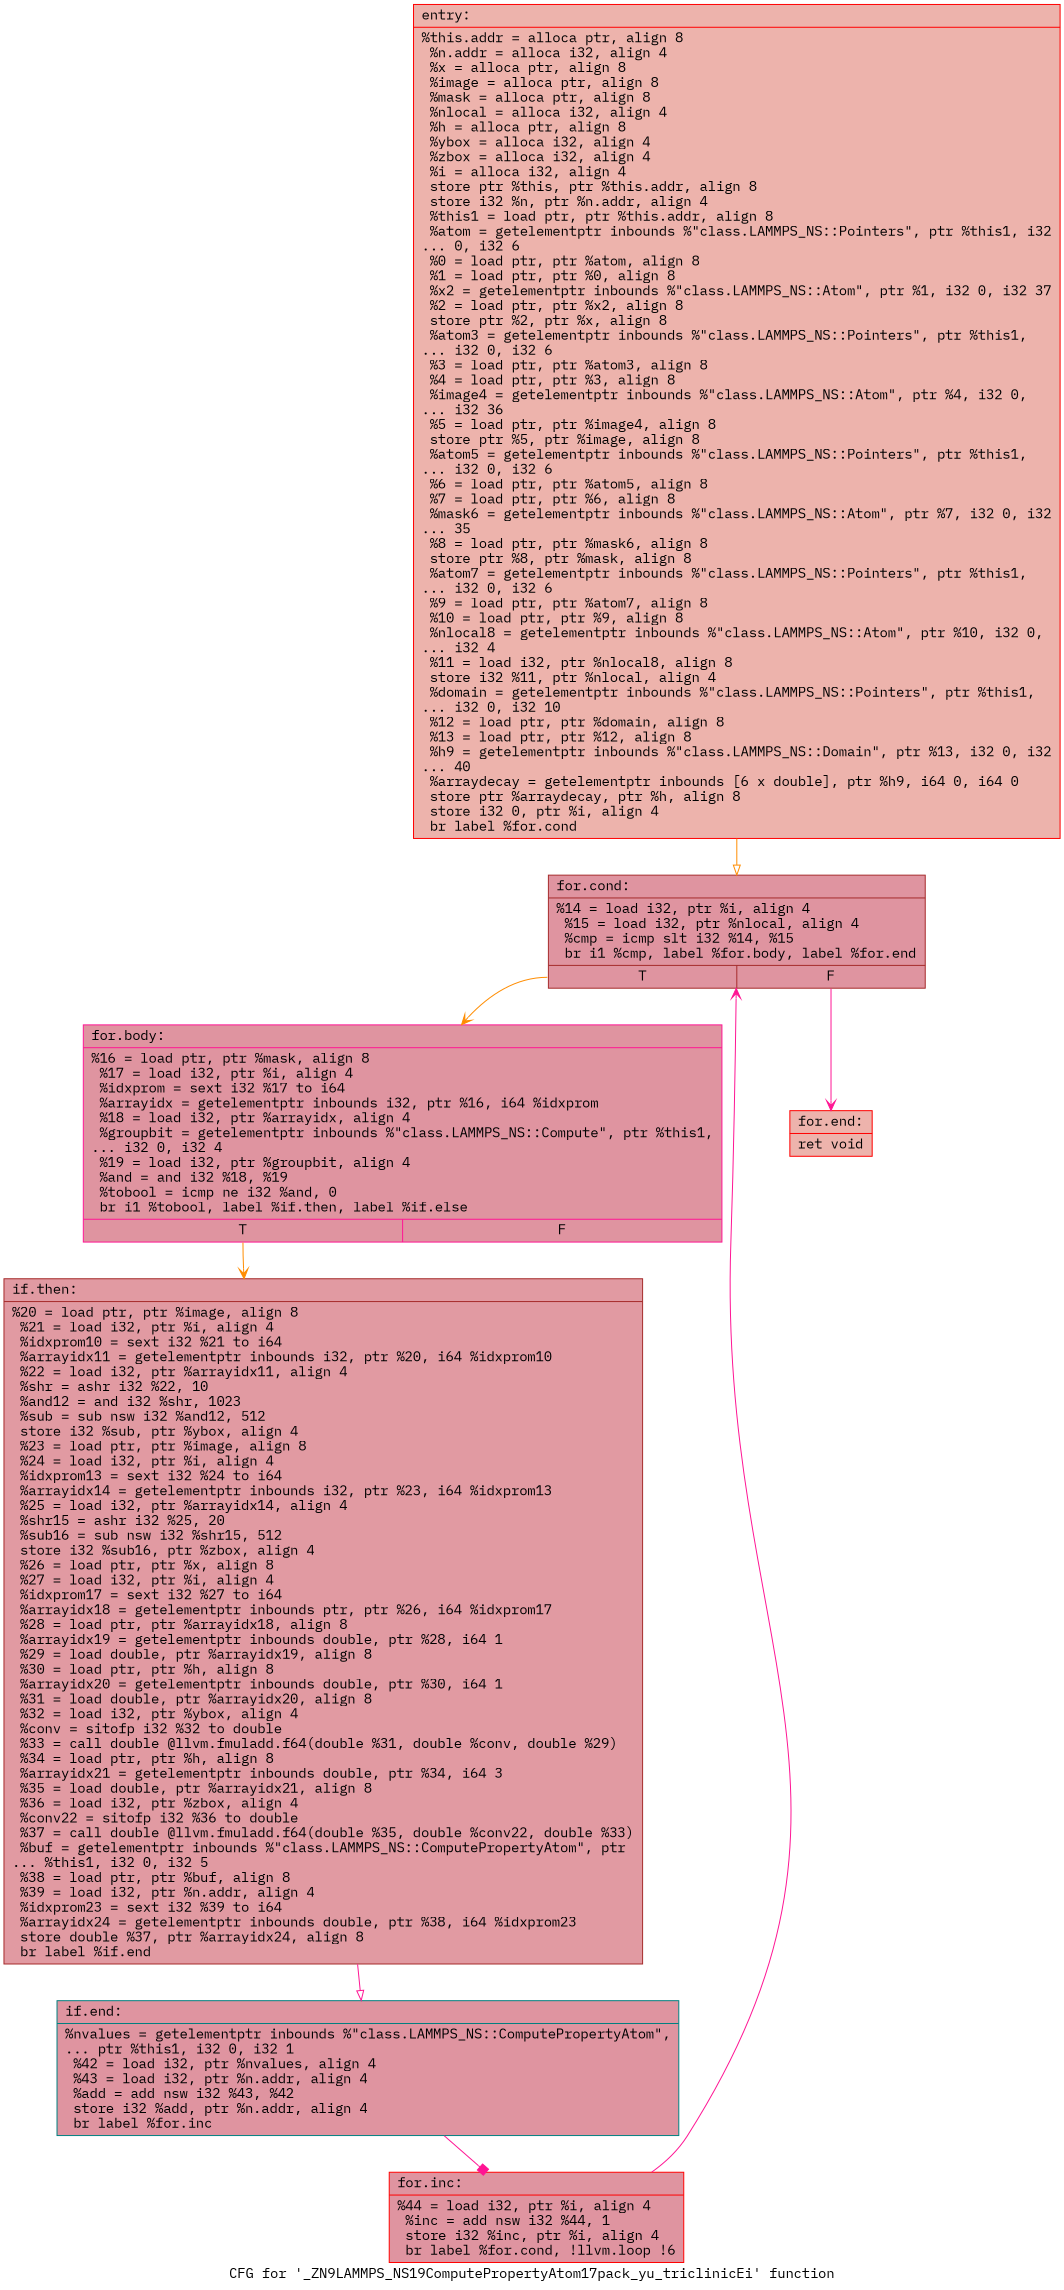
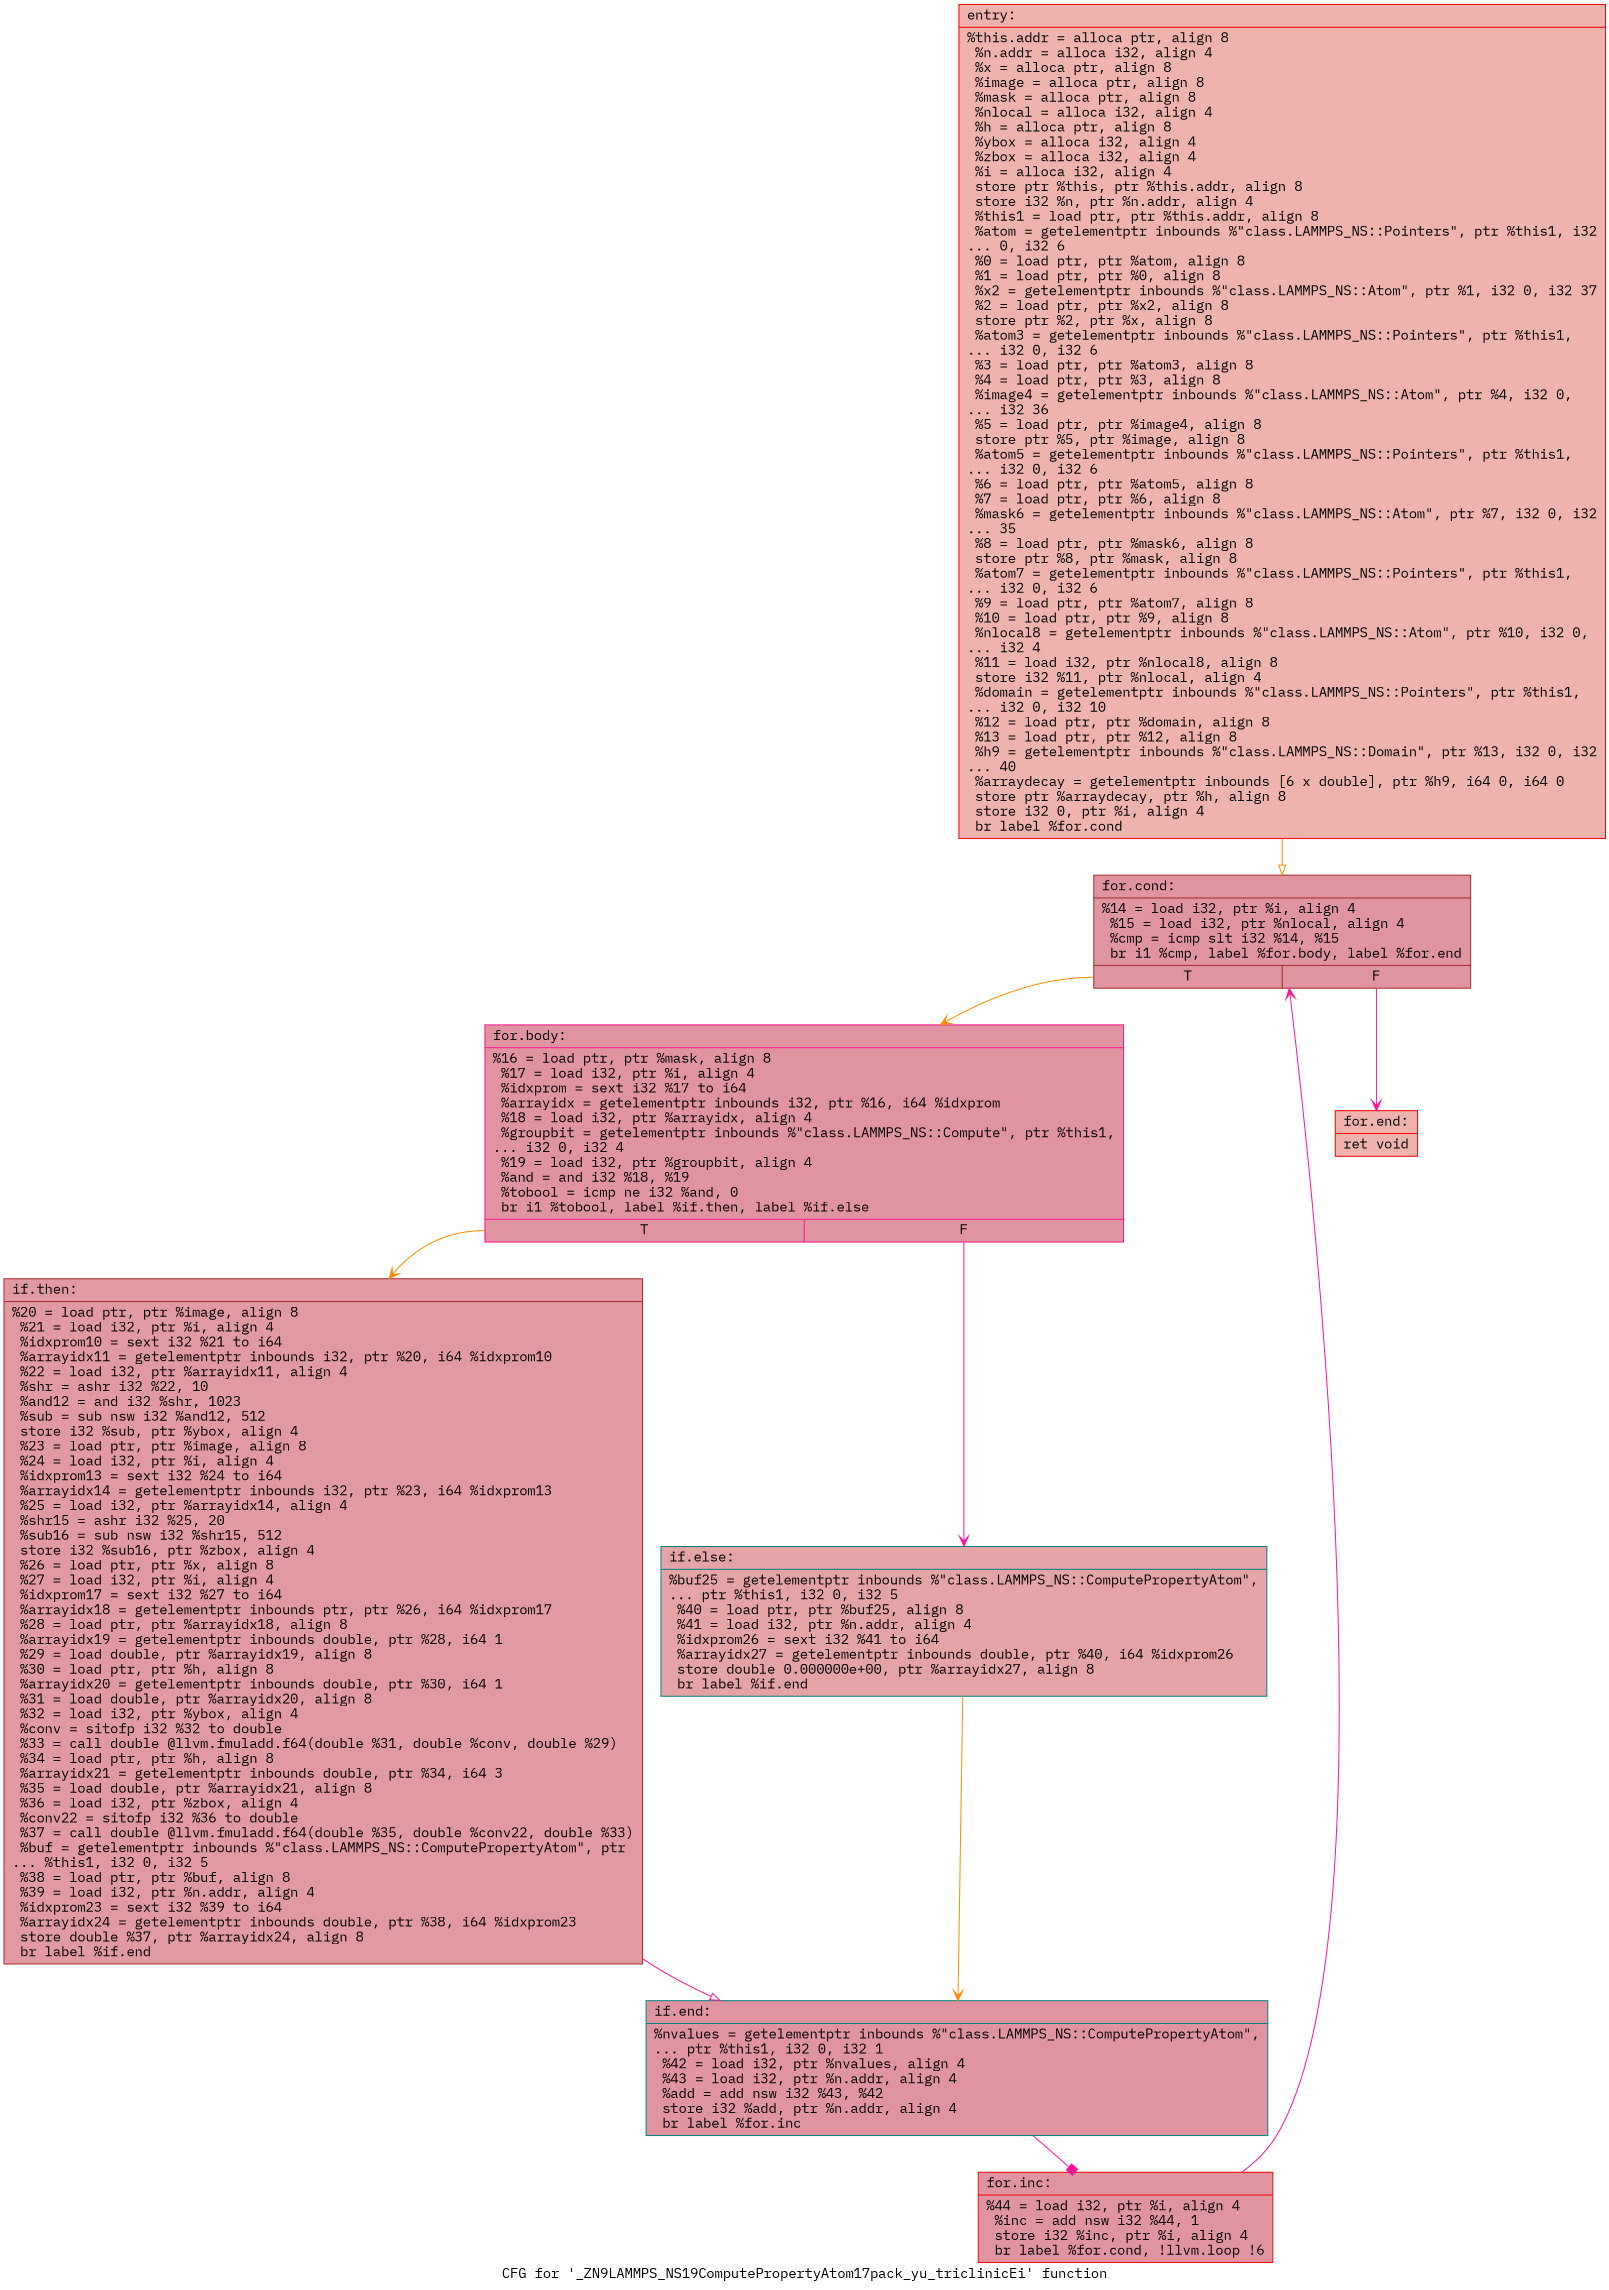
node "if.else:": added
